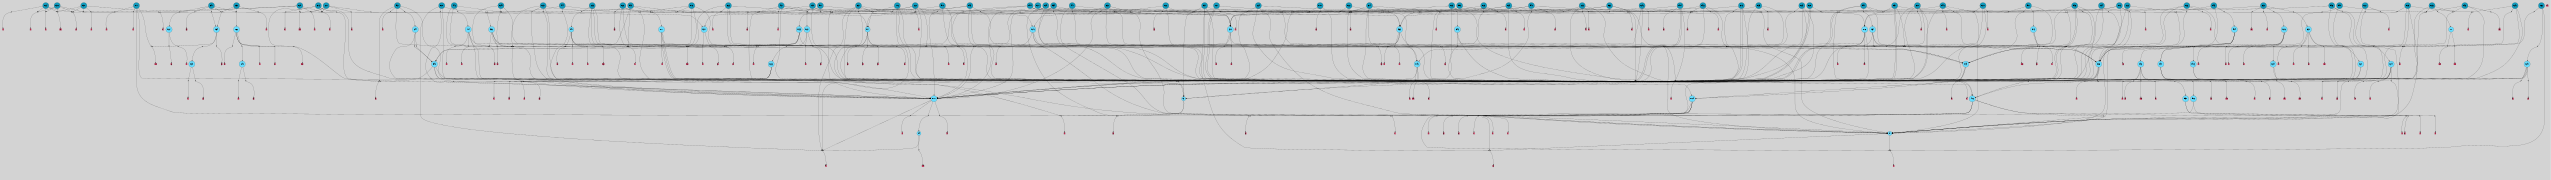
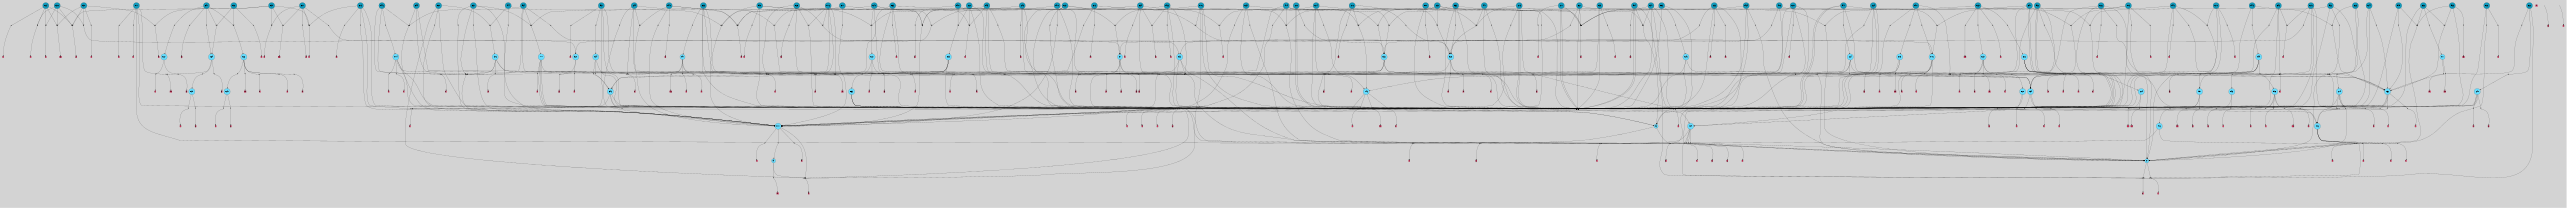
node "T930": removed
